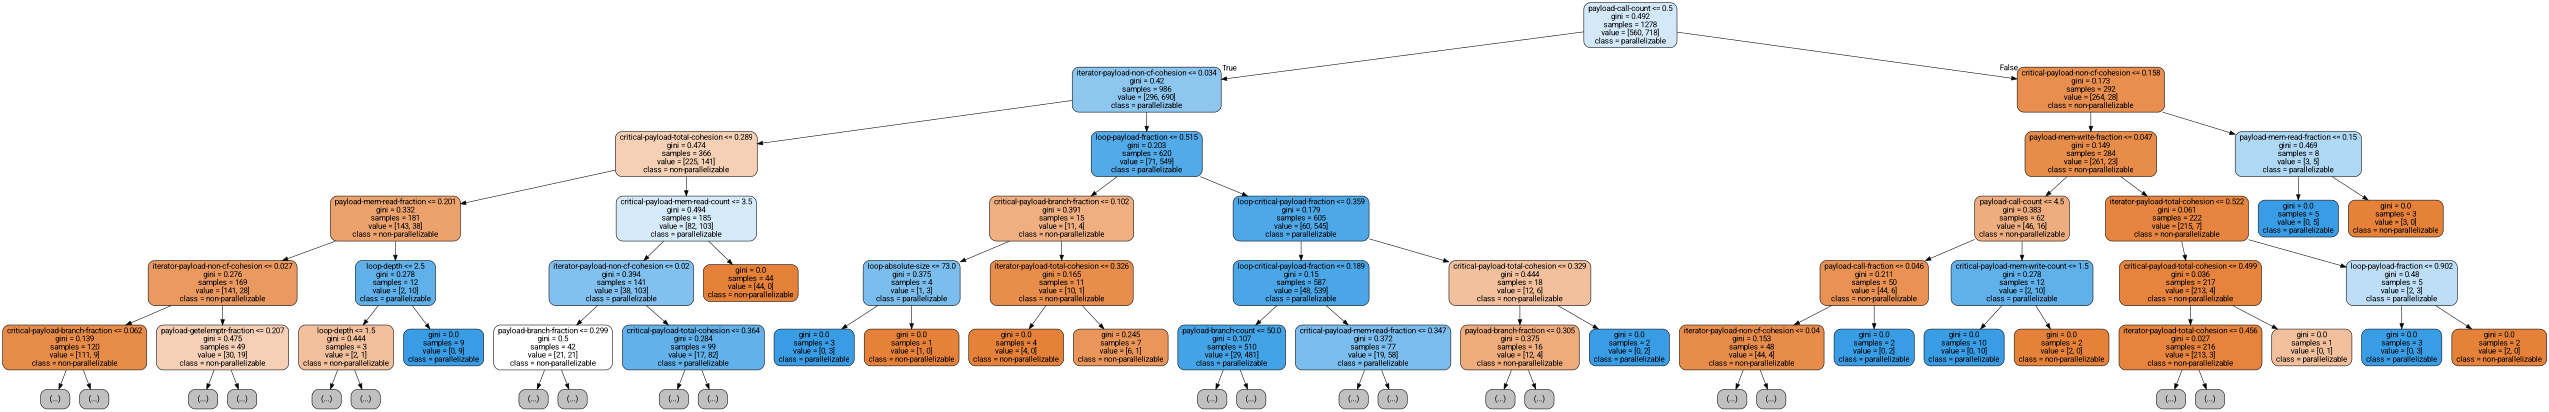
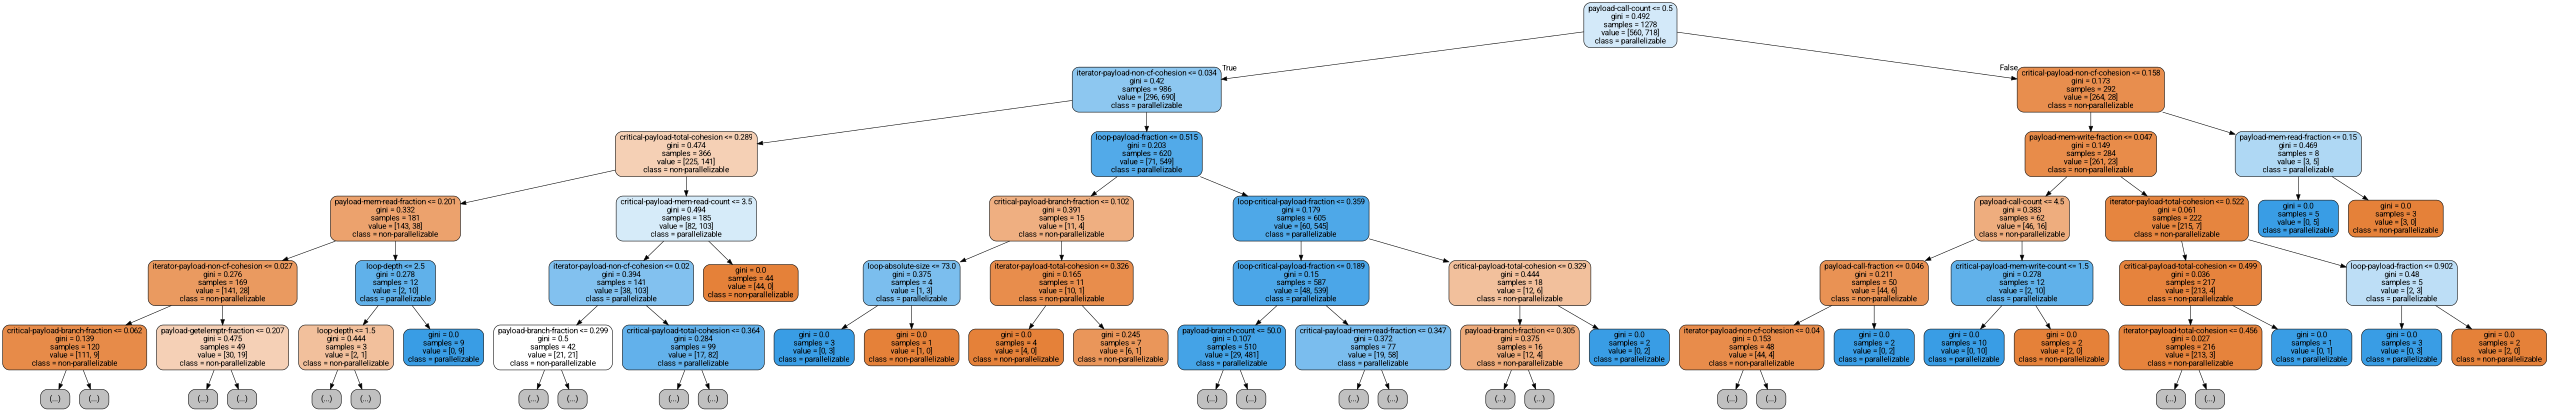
node "gini = 0.0 samples = 1 value = [0, 1] class = parallelizable": fillcolor #e581397f -> #399de5ff
